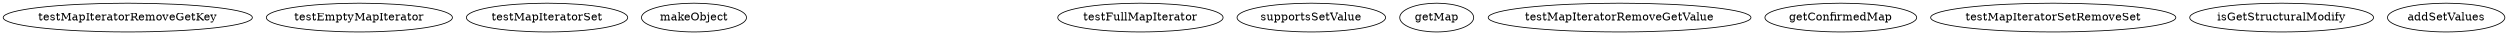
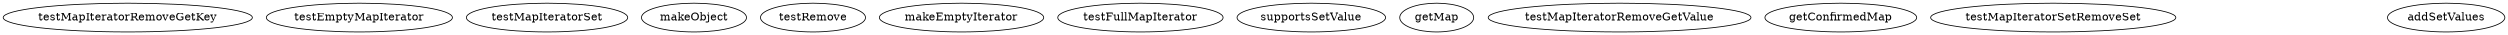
node "testRemove": added
node "makeEmptyIterator": added
node "isGetStructuralModify": removed
